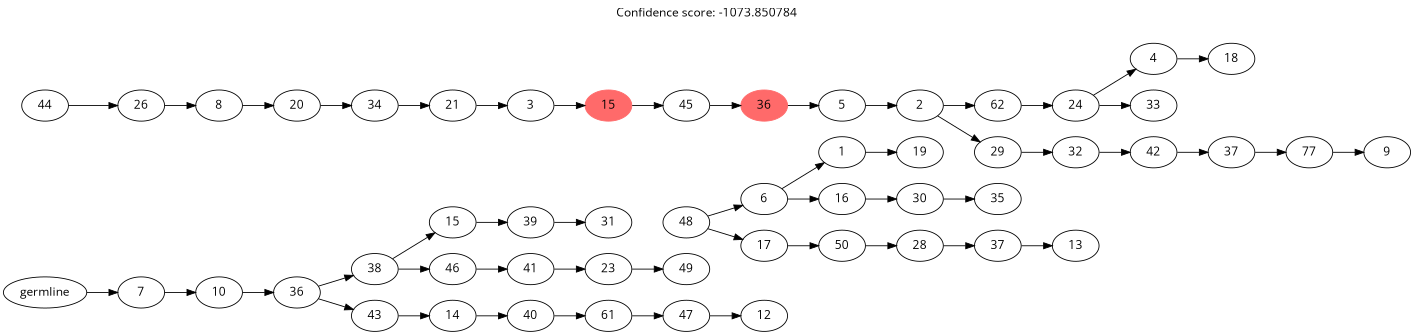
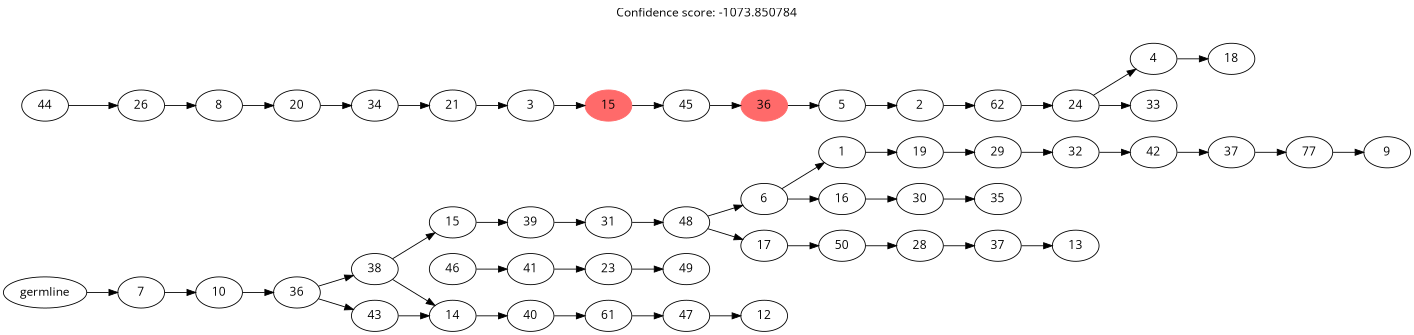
edge "2" -> "29": now "19" -> "29"
edge "31" -> "48": added
edge "38" -> "46": now "38" -> "14"
